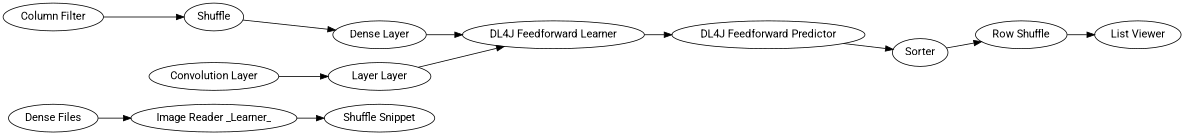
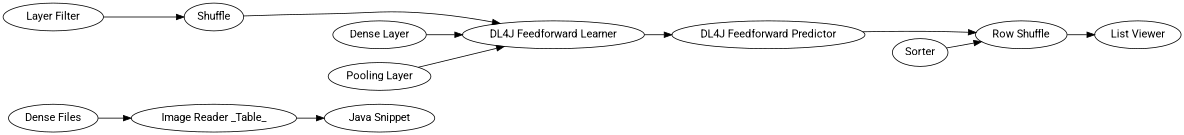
node "Column Filter": label "Column Filter" -> "Layer Filter"
edge "Shuffle" -> "Dense Layer": now "Shuffle" -> "DL4J Feedforward Learner"
edge "DL4J Feedforward Predictor" -> "Sorter": now "DL4J Feedforward Predictor" -> "Row Shuffle"
node "Convolution Layer": removed
node "Layer Layer": label "Layer Layer" -> "Pooling Layer"
node "Image Reader _Learner_": label "Image Reader _Learner_" -> "Image Reader _Table_"
node "Shuffle Snippet": label "Shuffle Snippet" -> "Java Snippet"
